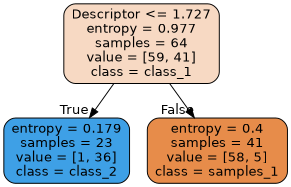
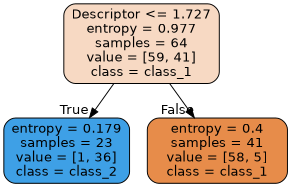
node "entropy = 0.4 samples = 41 value = [58, 5] class = samples_1": label "entropy = 0.4 samples = 41 value = [58, 5] class = samples_1" -> "entropy = 0.4 samples = 41 value = [58, 5] class = class_1"
